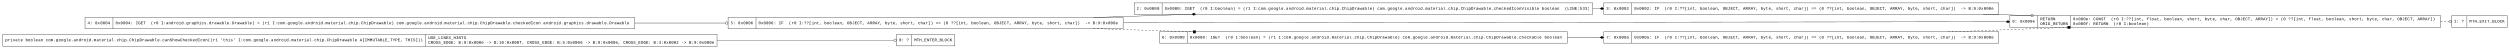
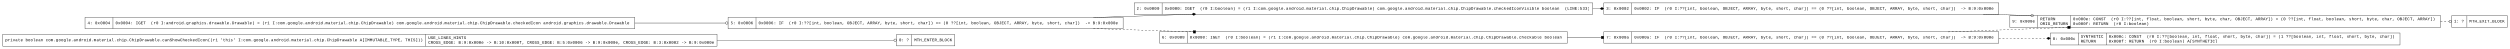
edge "5: 0x0006" -> "9: 0x000e": removed
edge "6: 0x0008" -> "7: 0x000a": arrowhead diamond -> box
node "8: 0x000c": added
